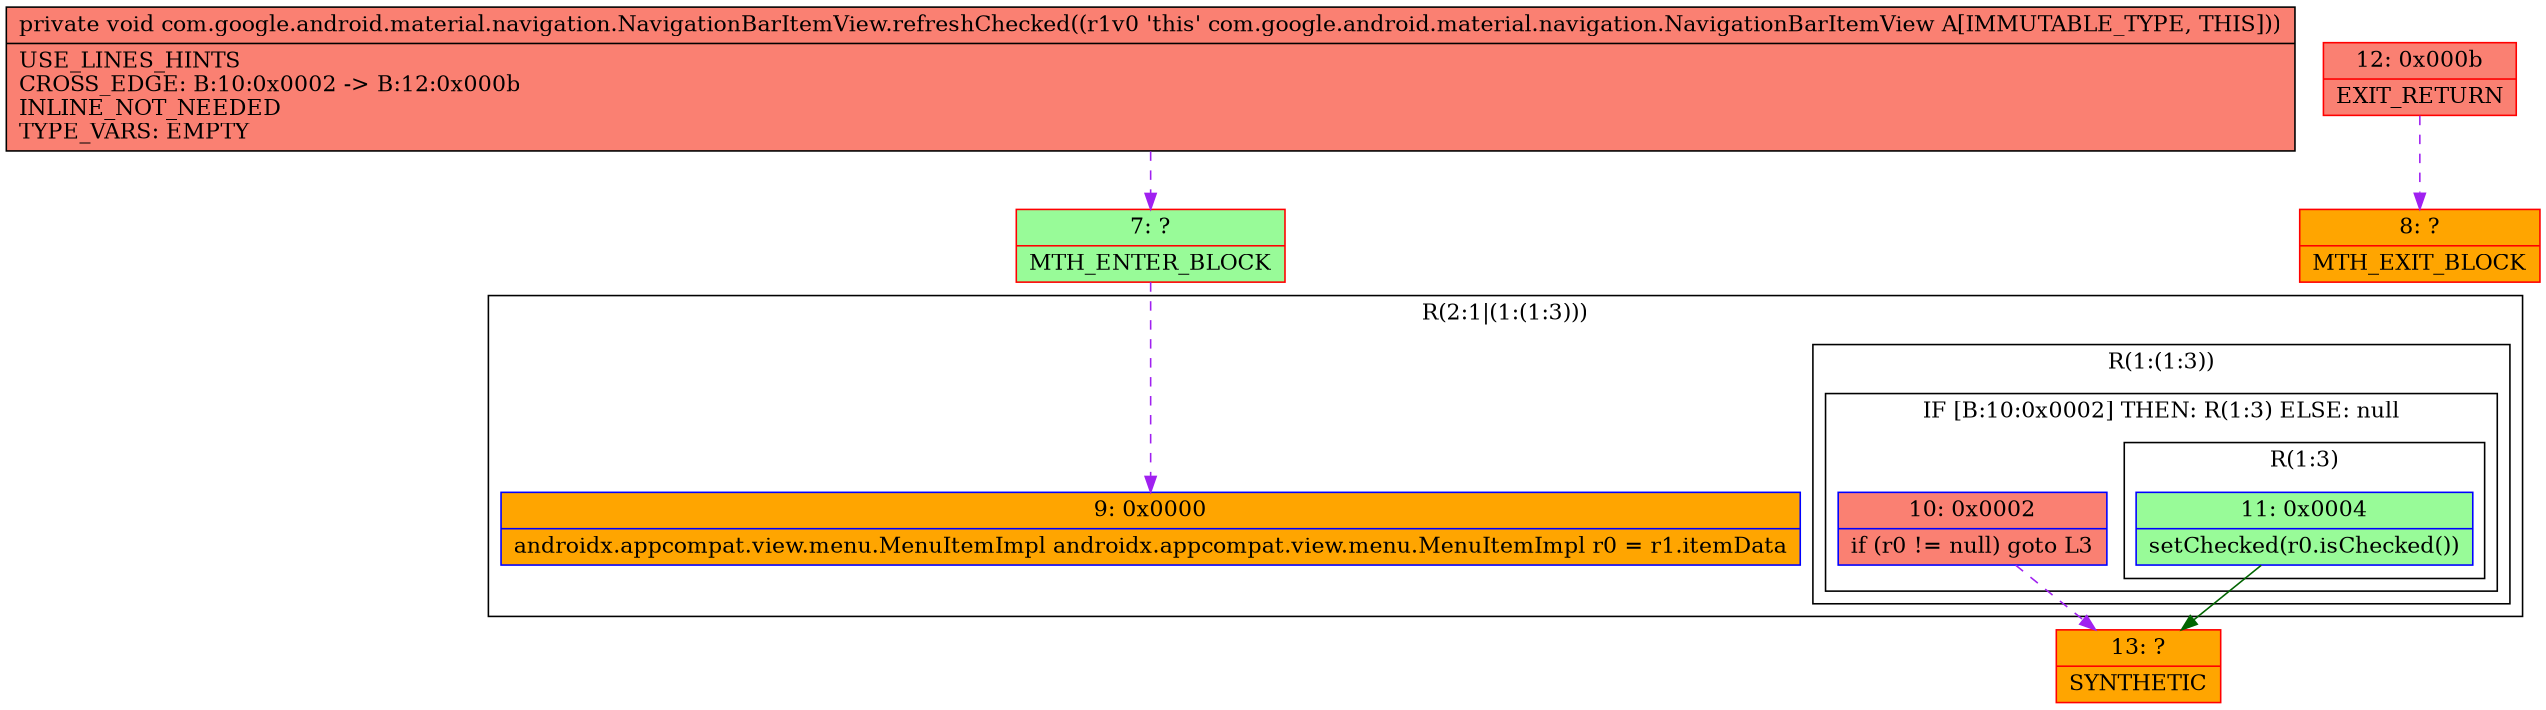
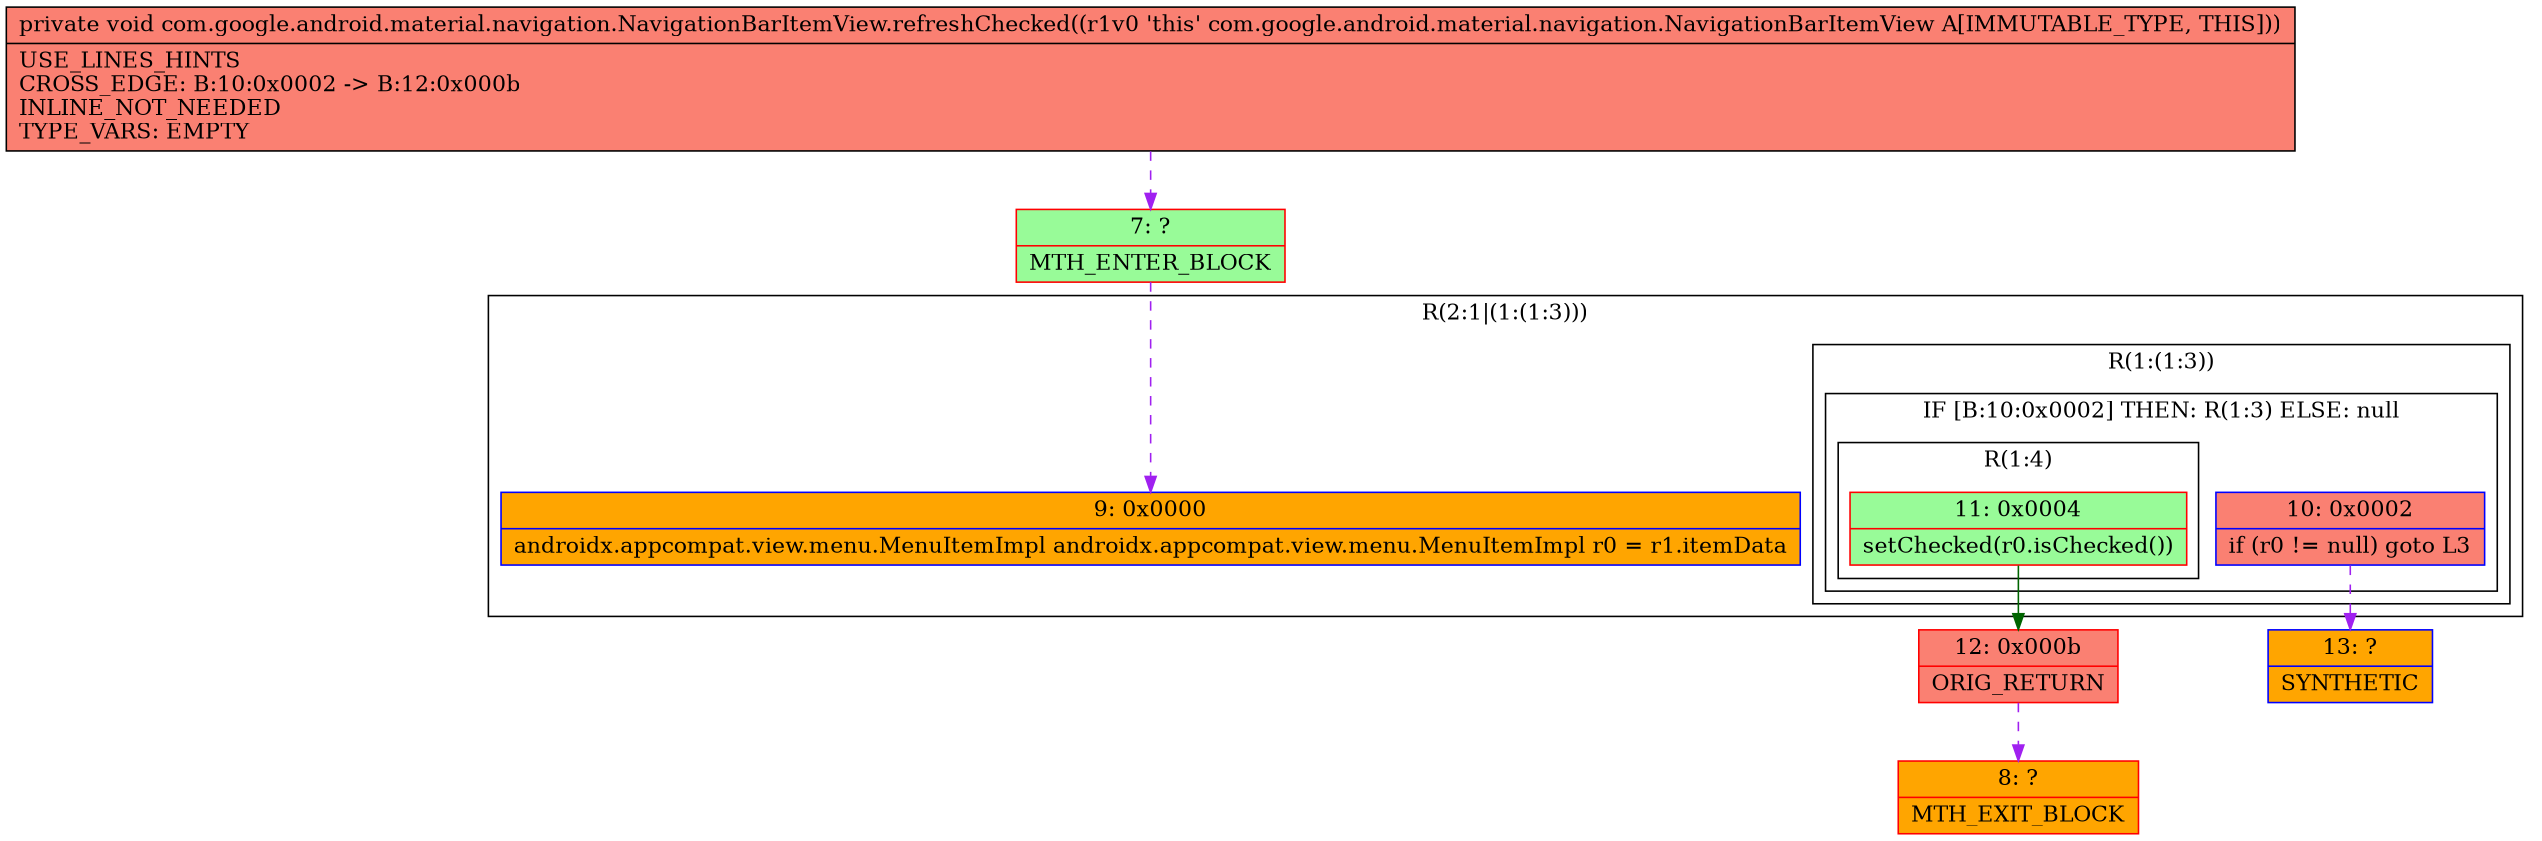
node "12: 0x000b": text "EXIT_RETURN" -> "ORIG_RETURN"
cluster "R(1:3)": label "R(1:3)" -> "R(1:4)"
node "11: 0x0004": color blue -> red
edge "11: 0x0004" -> "13: ?": now "11: 0x0004" -> "12: 0x000b"
node "13: ?": color red -> blue
